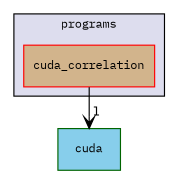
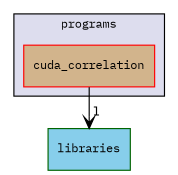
node "cuda": label "cuda" -> "libraries"
